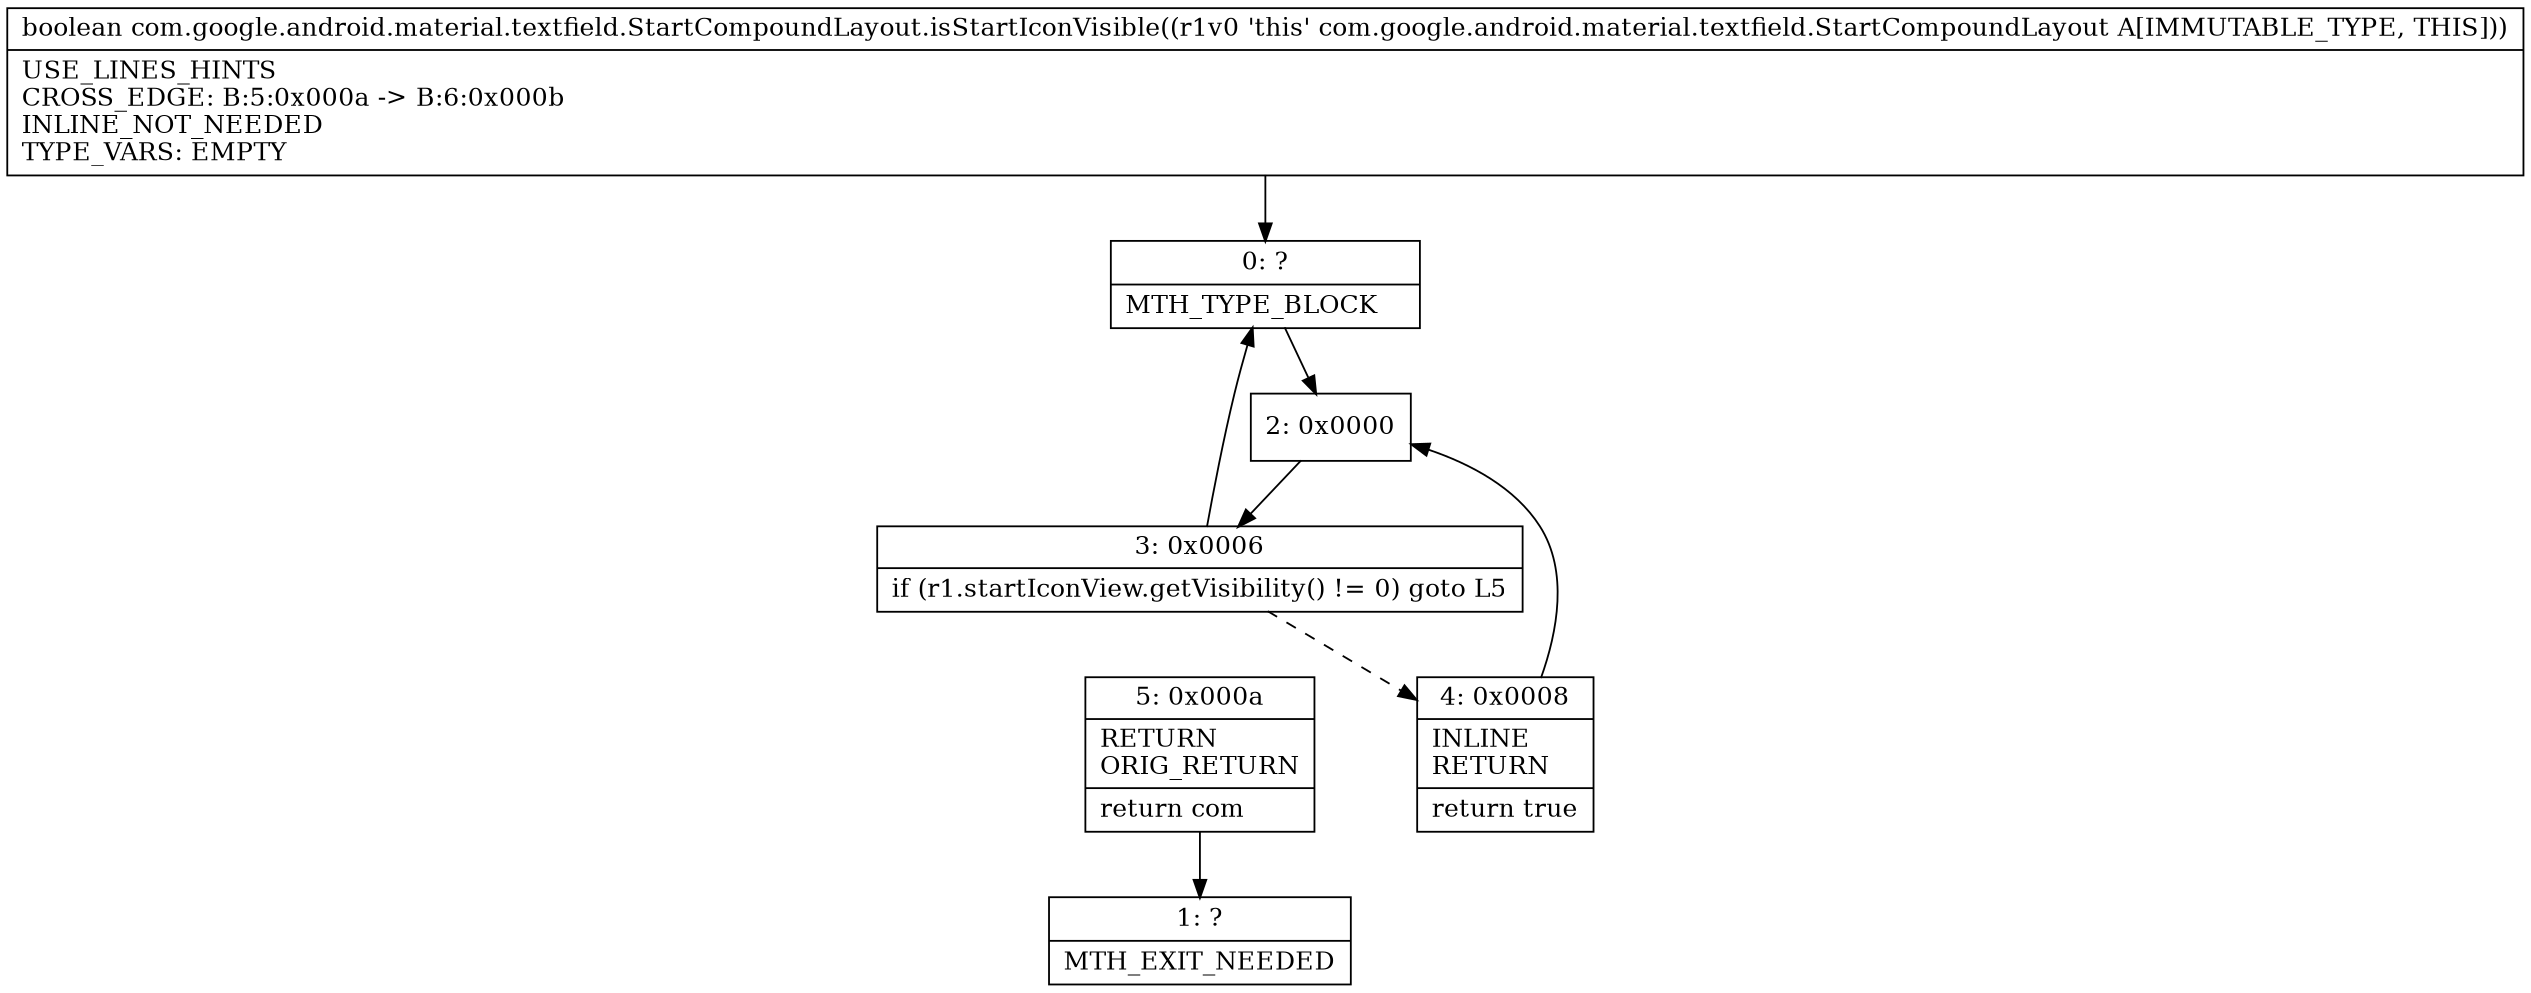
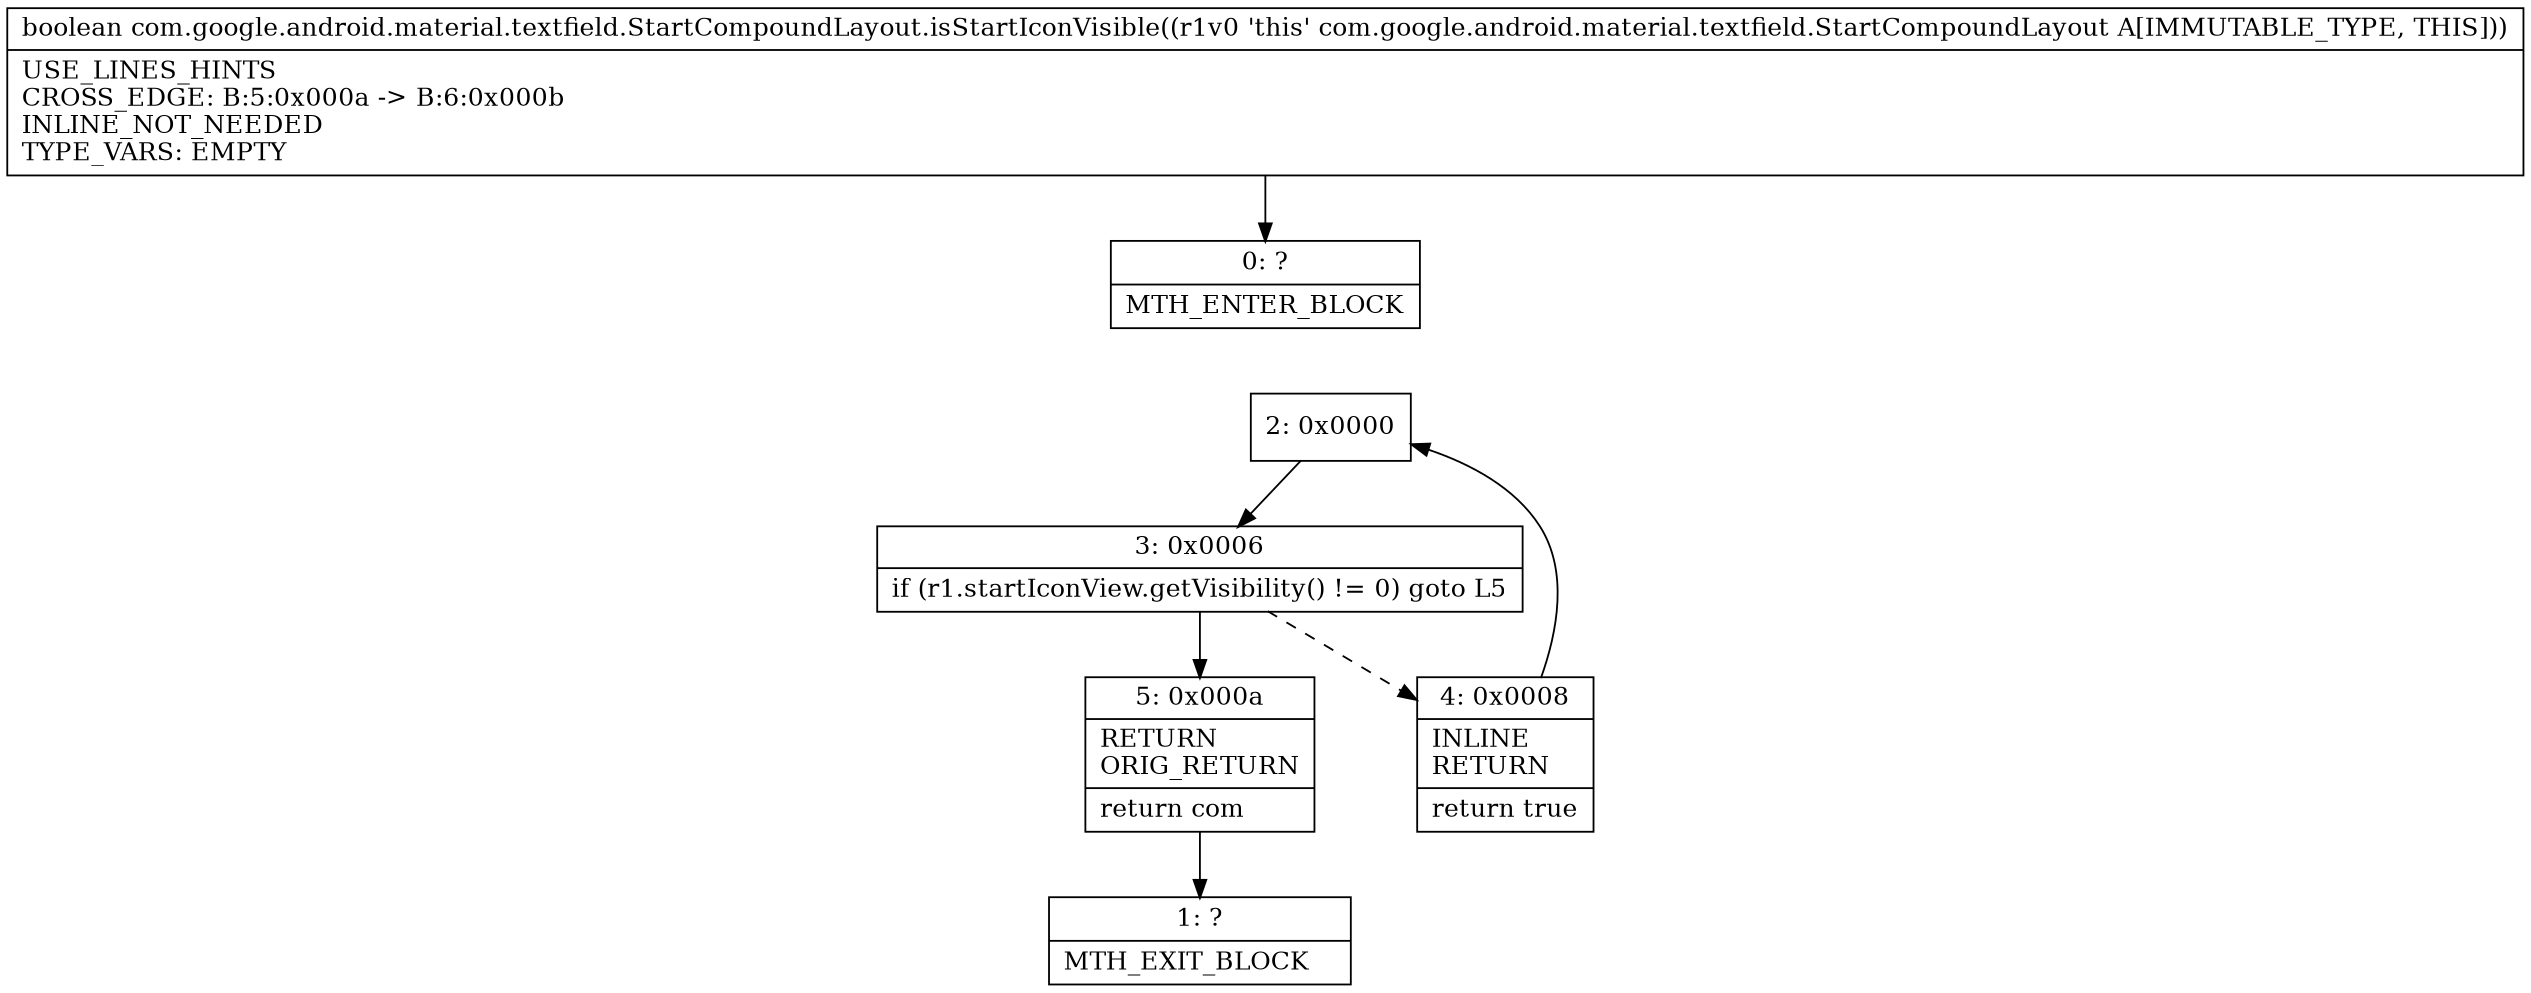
node "0: ?": text "MTH_TYPE_BLOCK" -> "MTH_ENTER_BLOCK"
edge "0: ?" -> "2: 0x0000": removed
edge "3: 0x0006" -> "0: ?": now "3: 0x0006" -> "5: 0x000a"
node "1: ?": text "MTH_EXIT_NEEDED" -> "MTH_EXIT_BLOCK"
